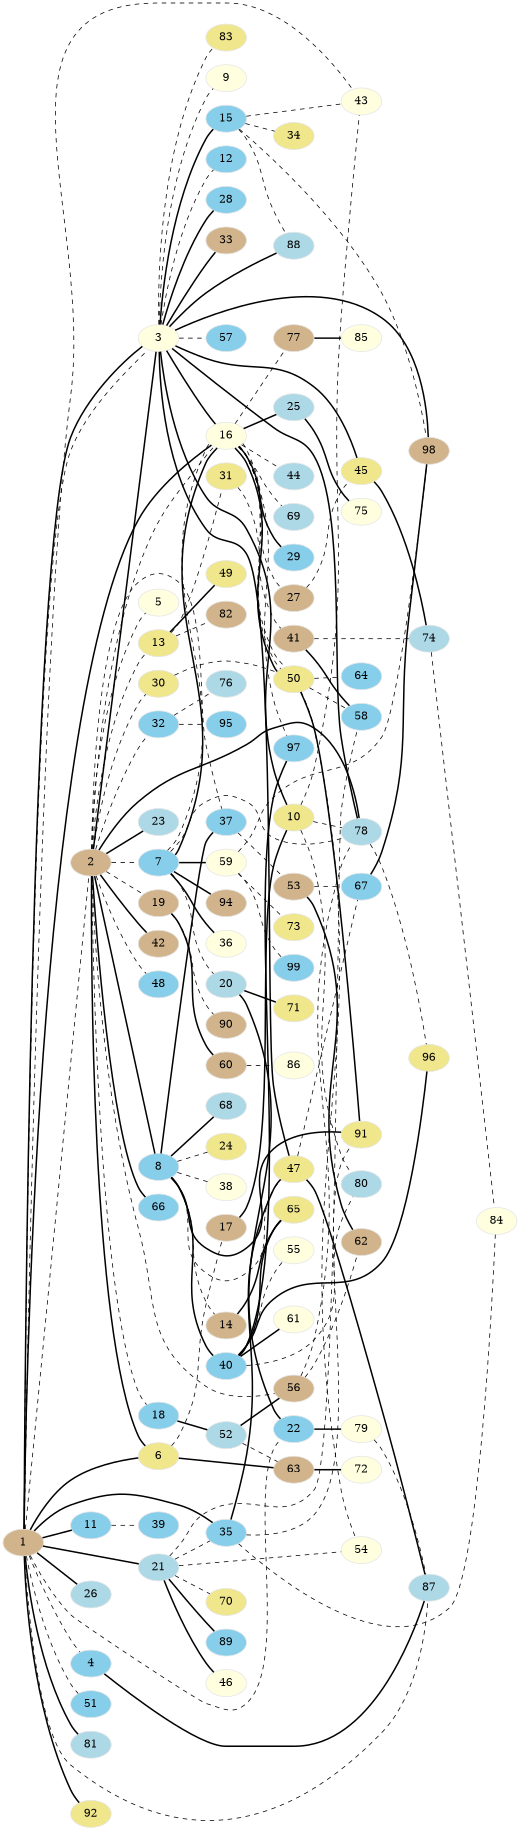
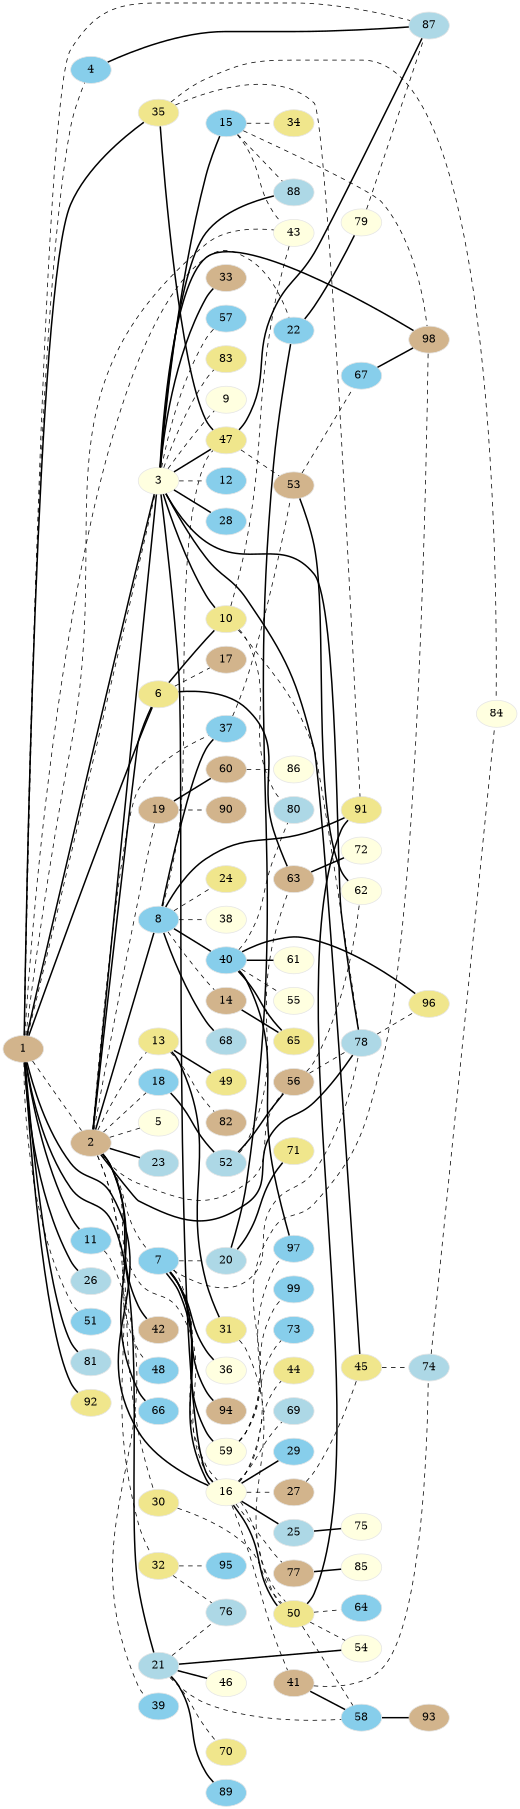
node "44": fillcolor lightblue -> khaki
edge "45" -- "74": style bold -> dashed
edge "31" -- "13": style dashed -> bold
node "32": fillcolor skyblue -> khaki
node "73": fillcolor khaki -> skyblue
edge "67" -- "47": now "53" -- "47"
edge "10" -- "17": now "10" -- "6"
node "62": fillcolor tan -> lightyellow
node "35": fillcolor skyblue -> khaki
edge "35" -- "21": now "76" -- "21"
edge "54" -- "21": style dashed -> bold
node "93": added
